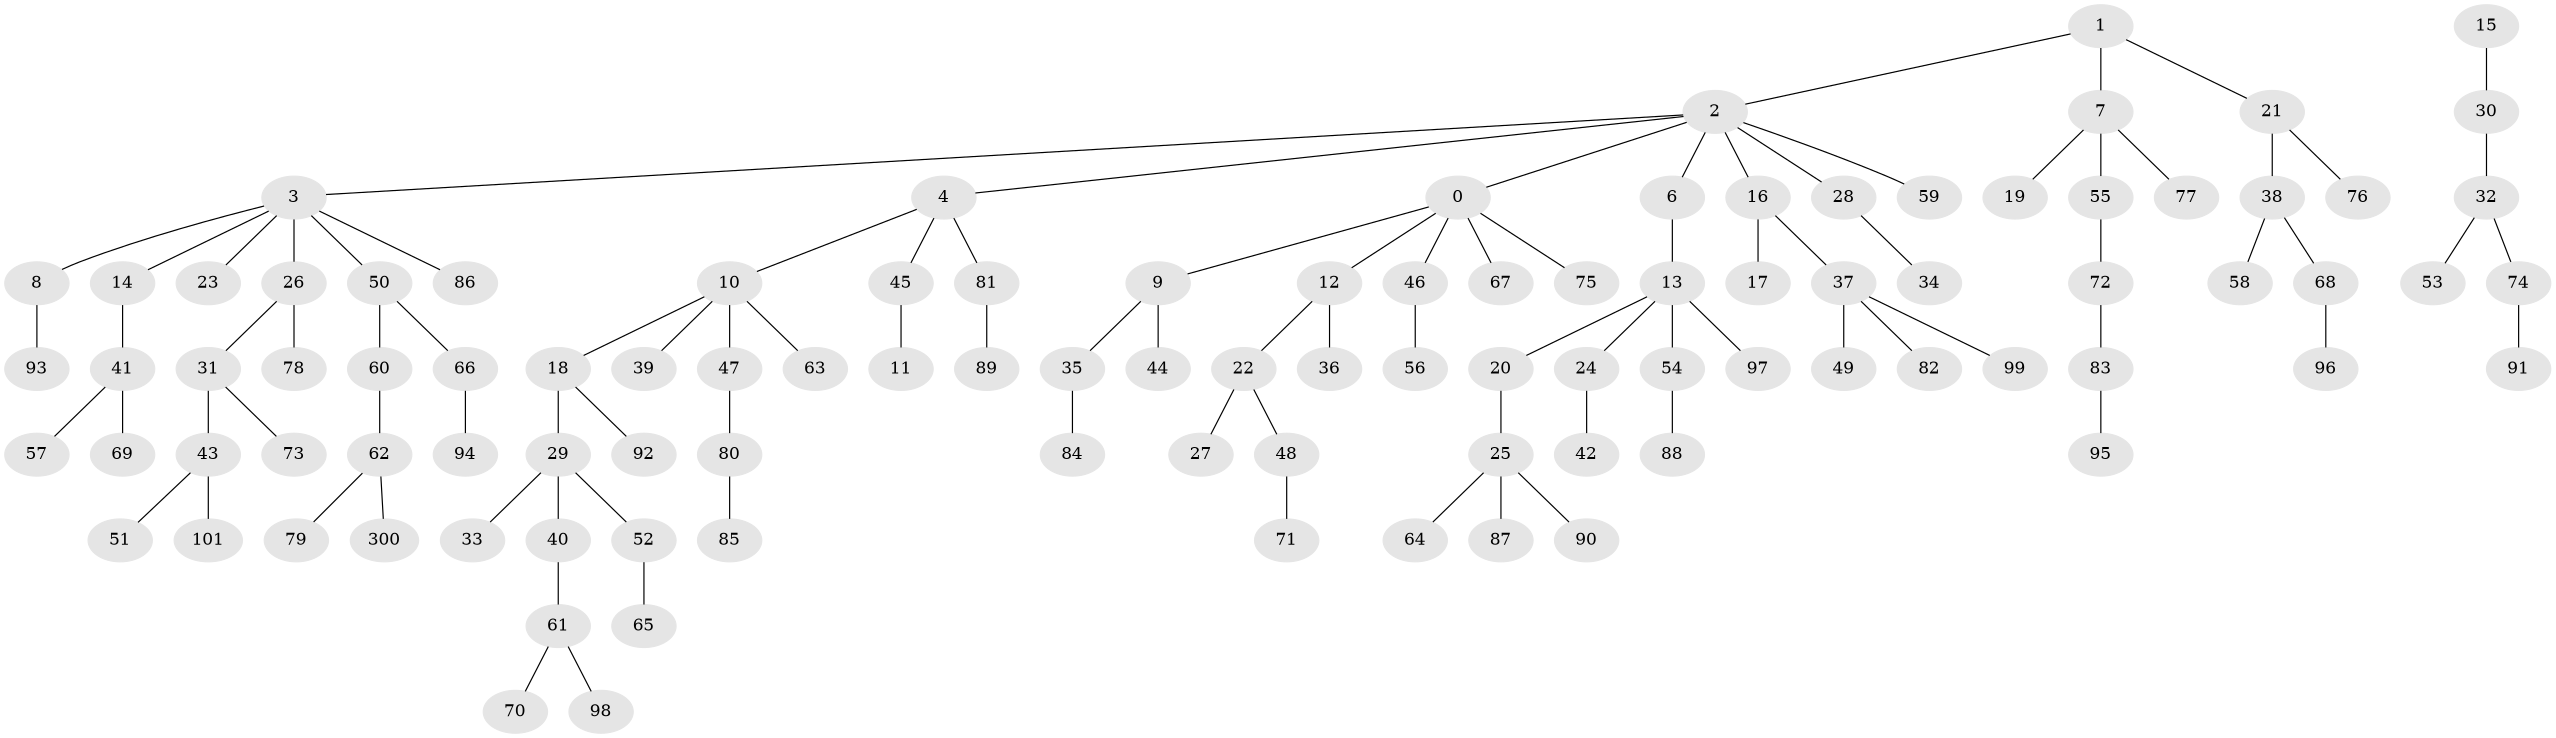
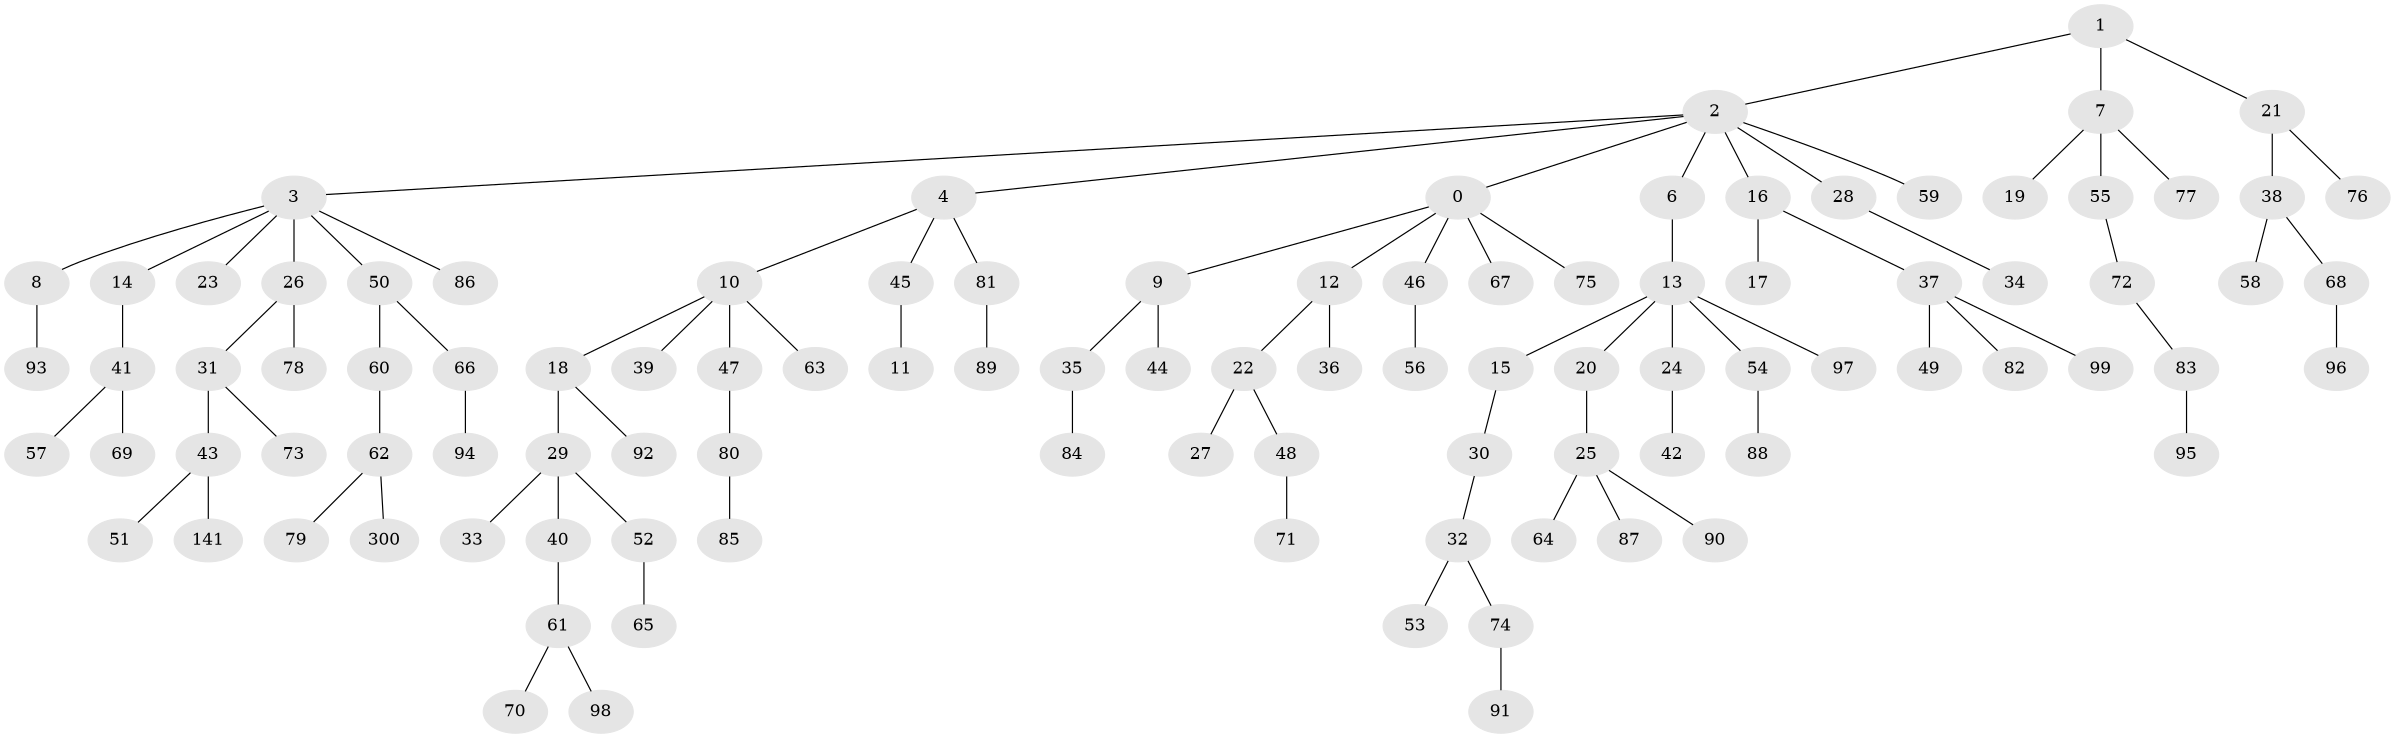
edge "13" -- "15": added
node "101": label "101" -> "141"
